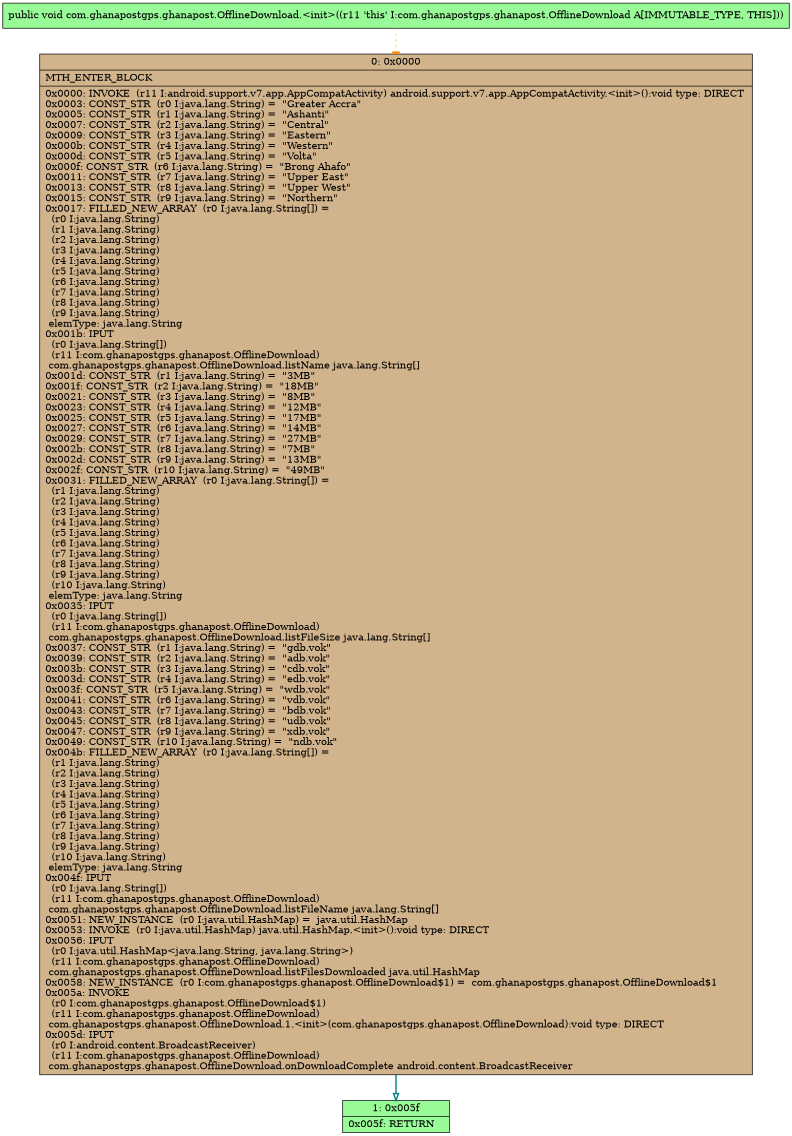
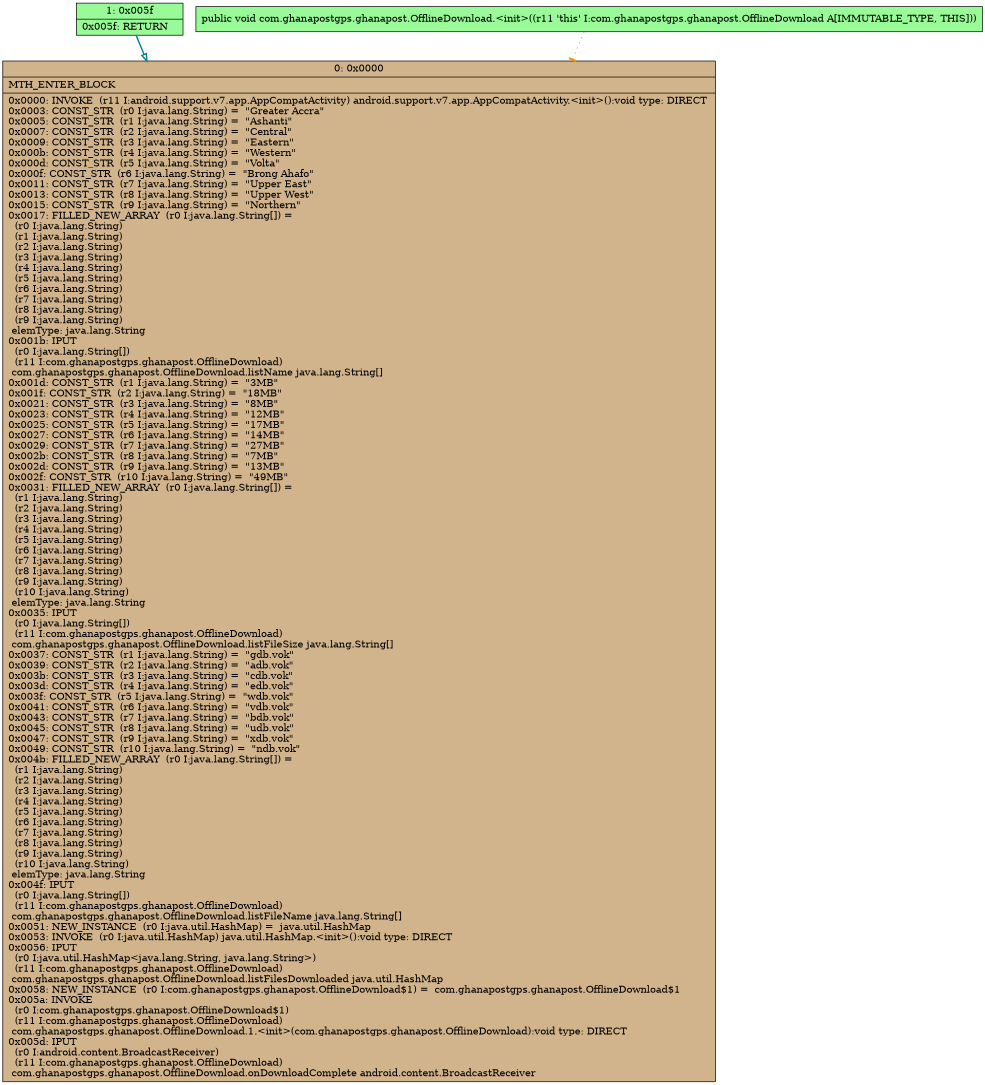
edge "0: 0x0000" -> "1: 0x005f": reversed
